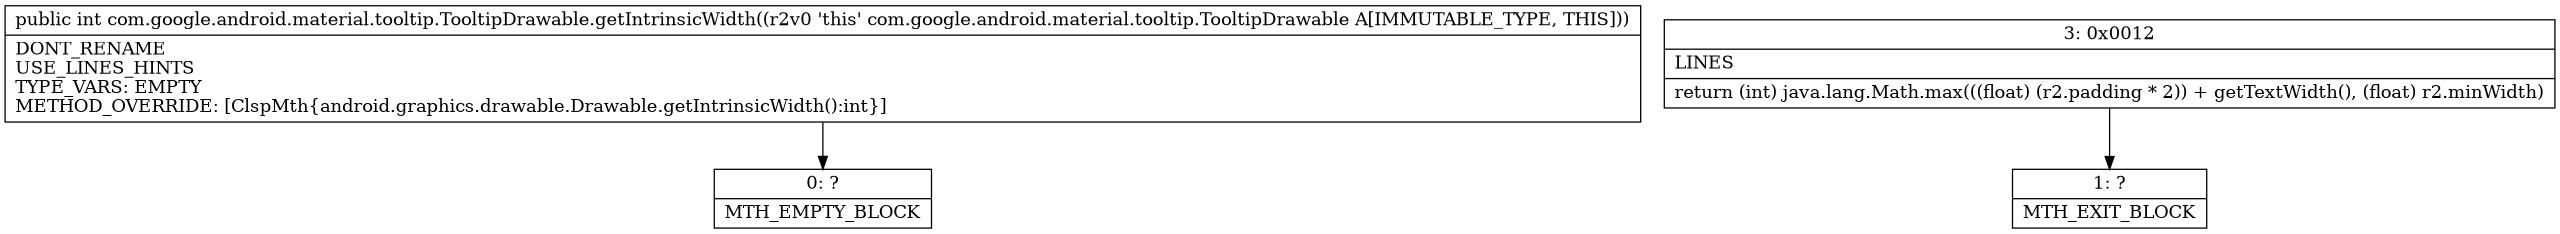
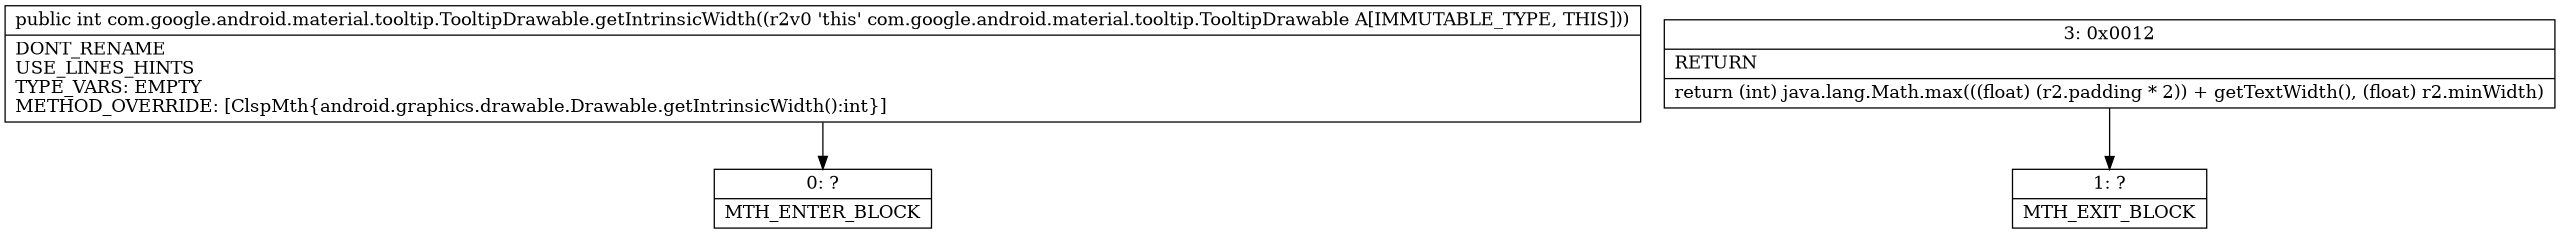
node "3: 0x0012": text "LINES" -> "RETURN"
node "0: ?": text "MTH_EMPTY_BLOCK" -> "MTH_ENTER_BLOCK"
